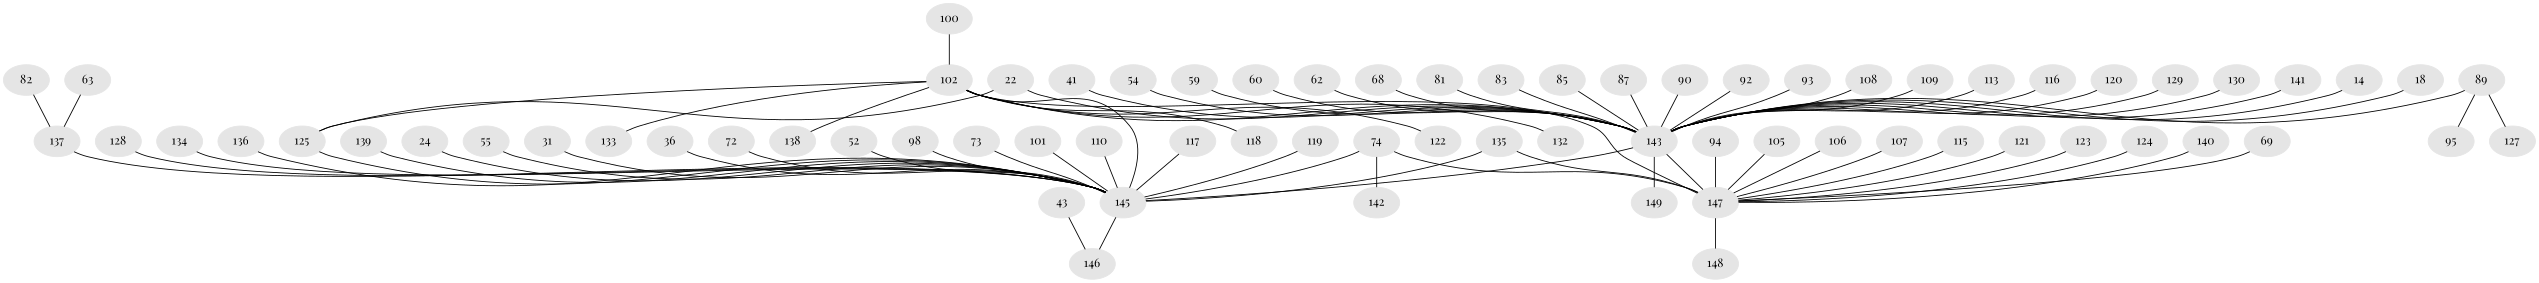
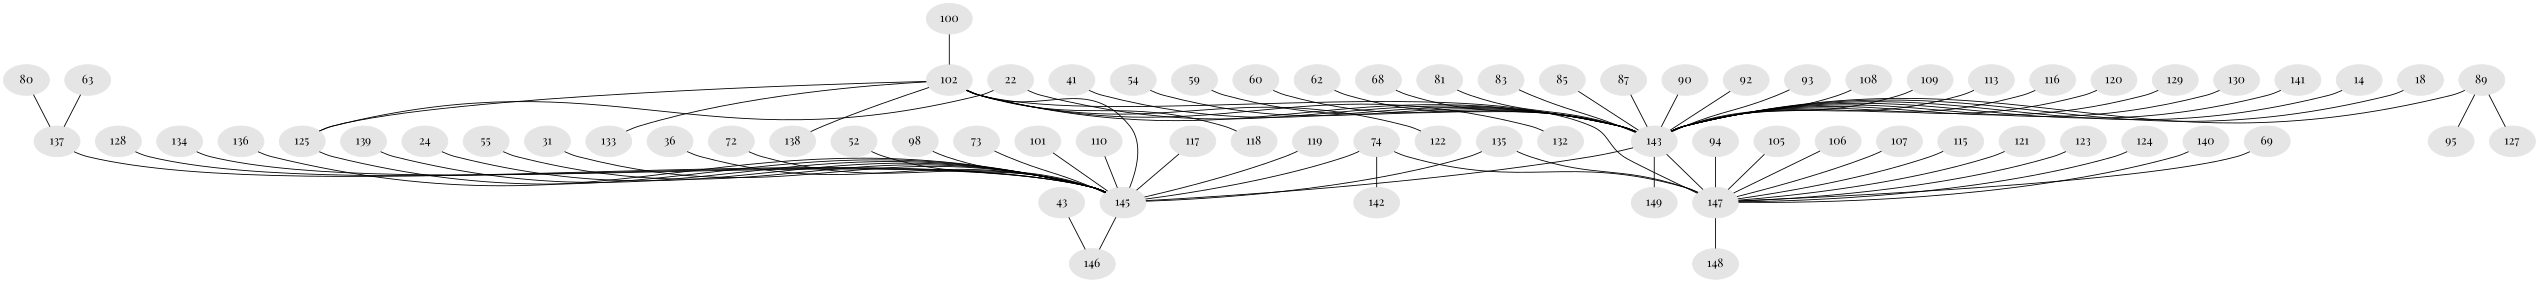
node "82": label "82" -> "80"
